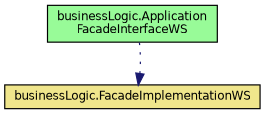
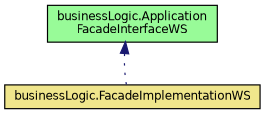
edge "businessLogic.Application FacadeInterfaceWS" -> "businessLogic.FacadeImplementationWS": reversed
